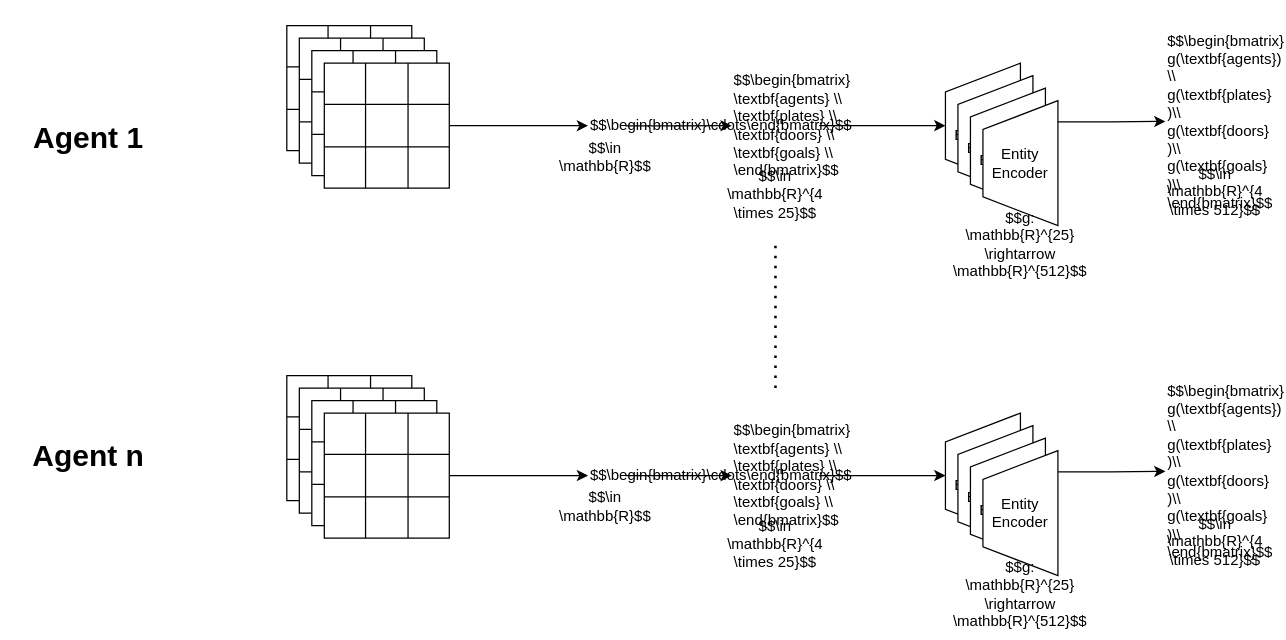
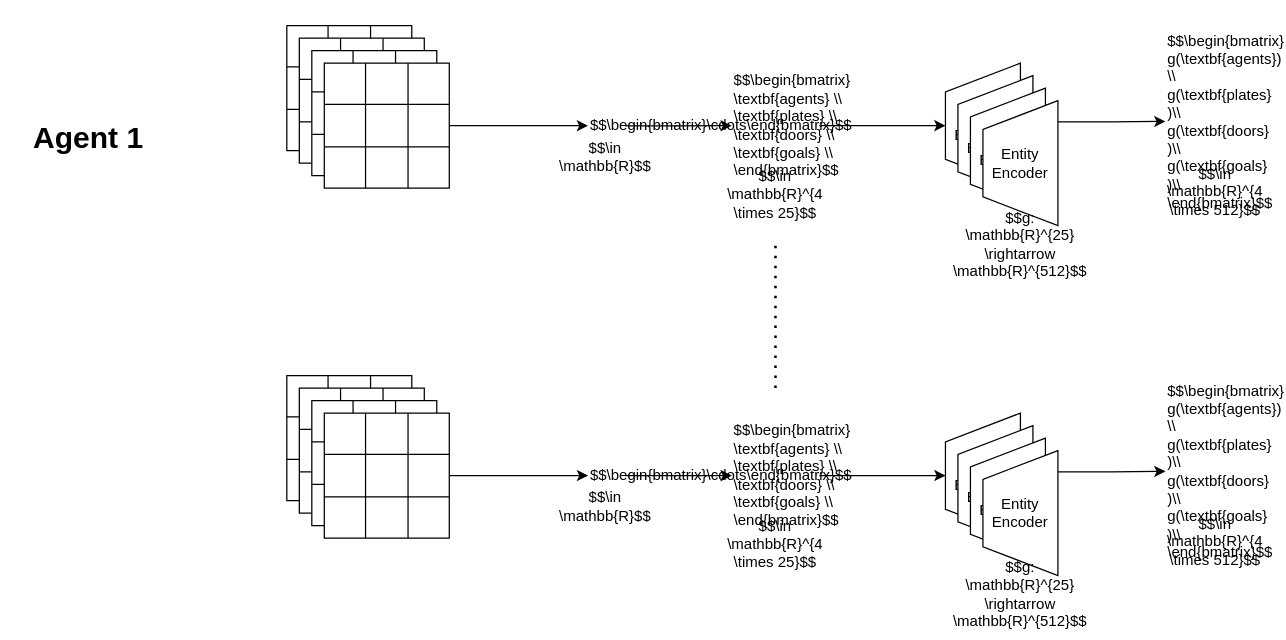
node "Agent n": removed
